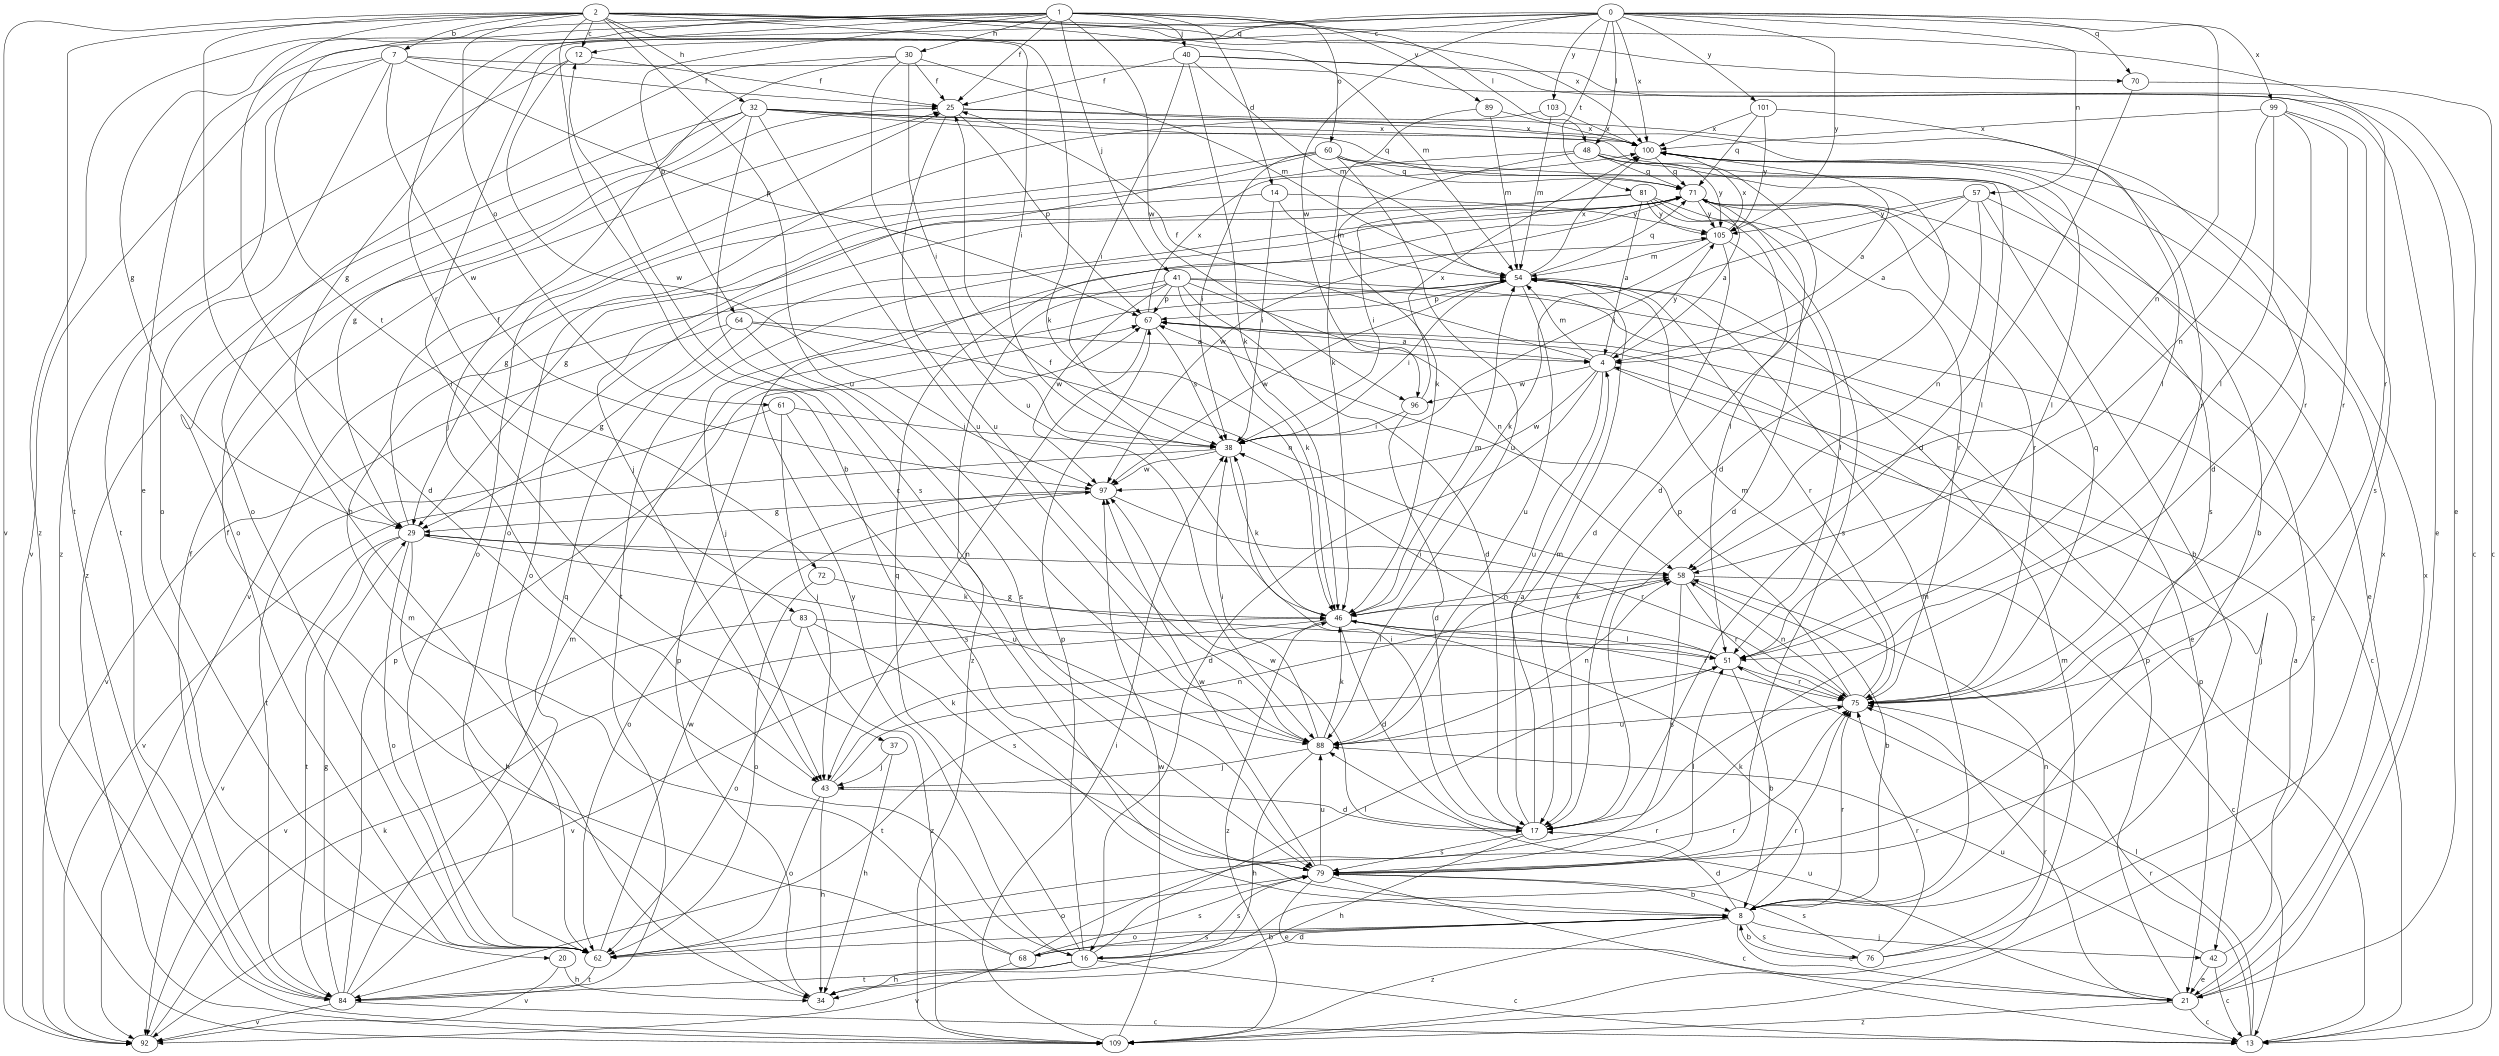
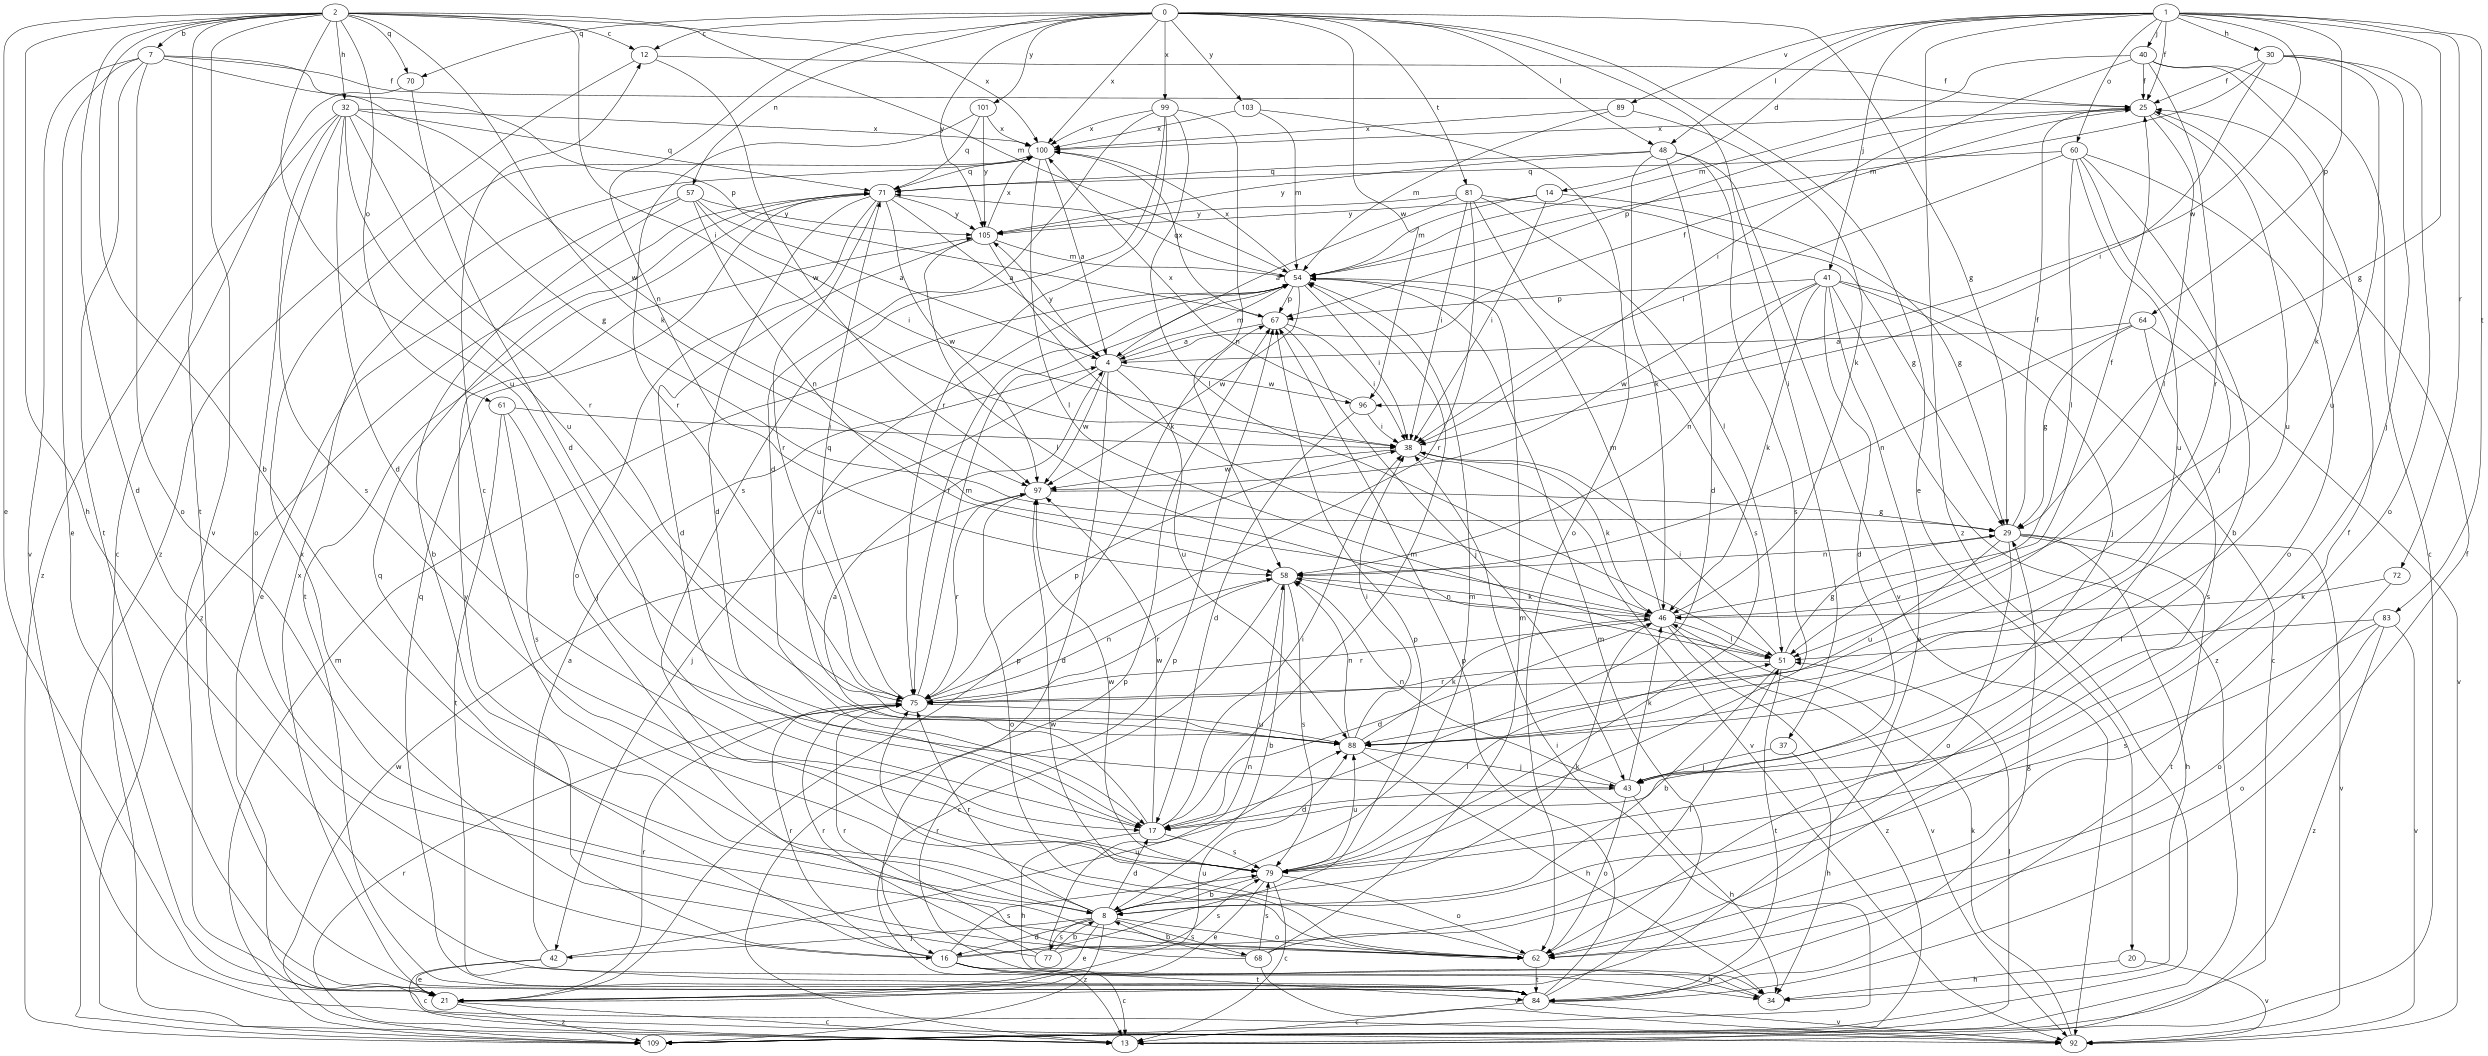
edge "67" -> "38": label "s" -> "i"
edge "75" -> "67": now "75" -> "38"
node "76": label "76" -> "77"
